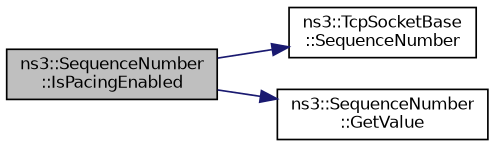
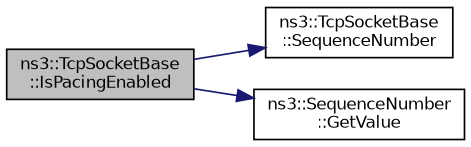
node "ns3::SequenceNumber ::IsPacingEnabled": label "ns3::SequenceNumber ::IsPacingEnabled" -> "ns3::TcpSocketBase ::IsPacingEnabled"
